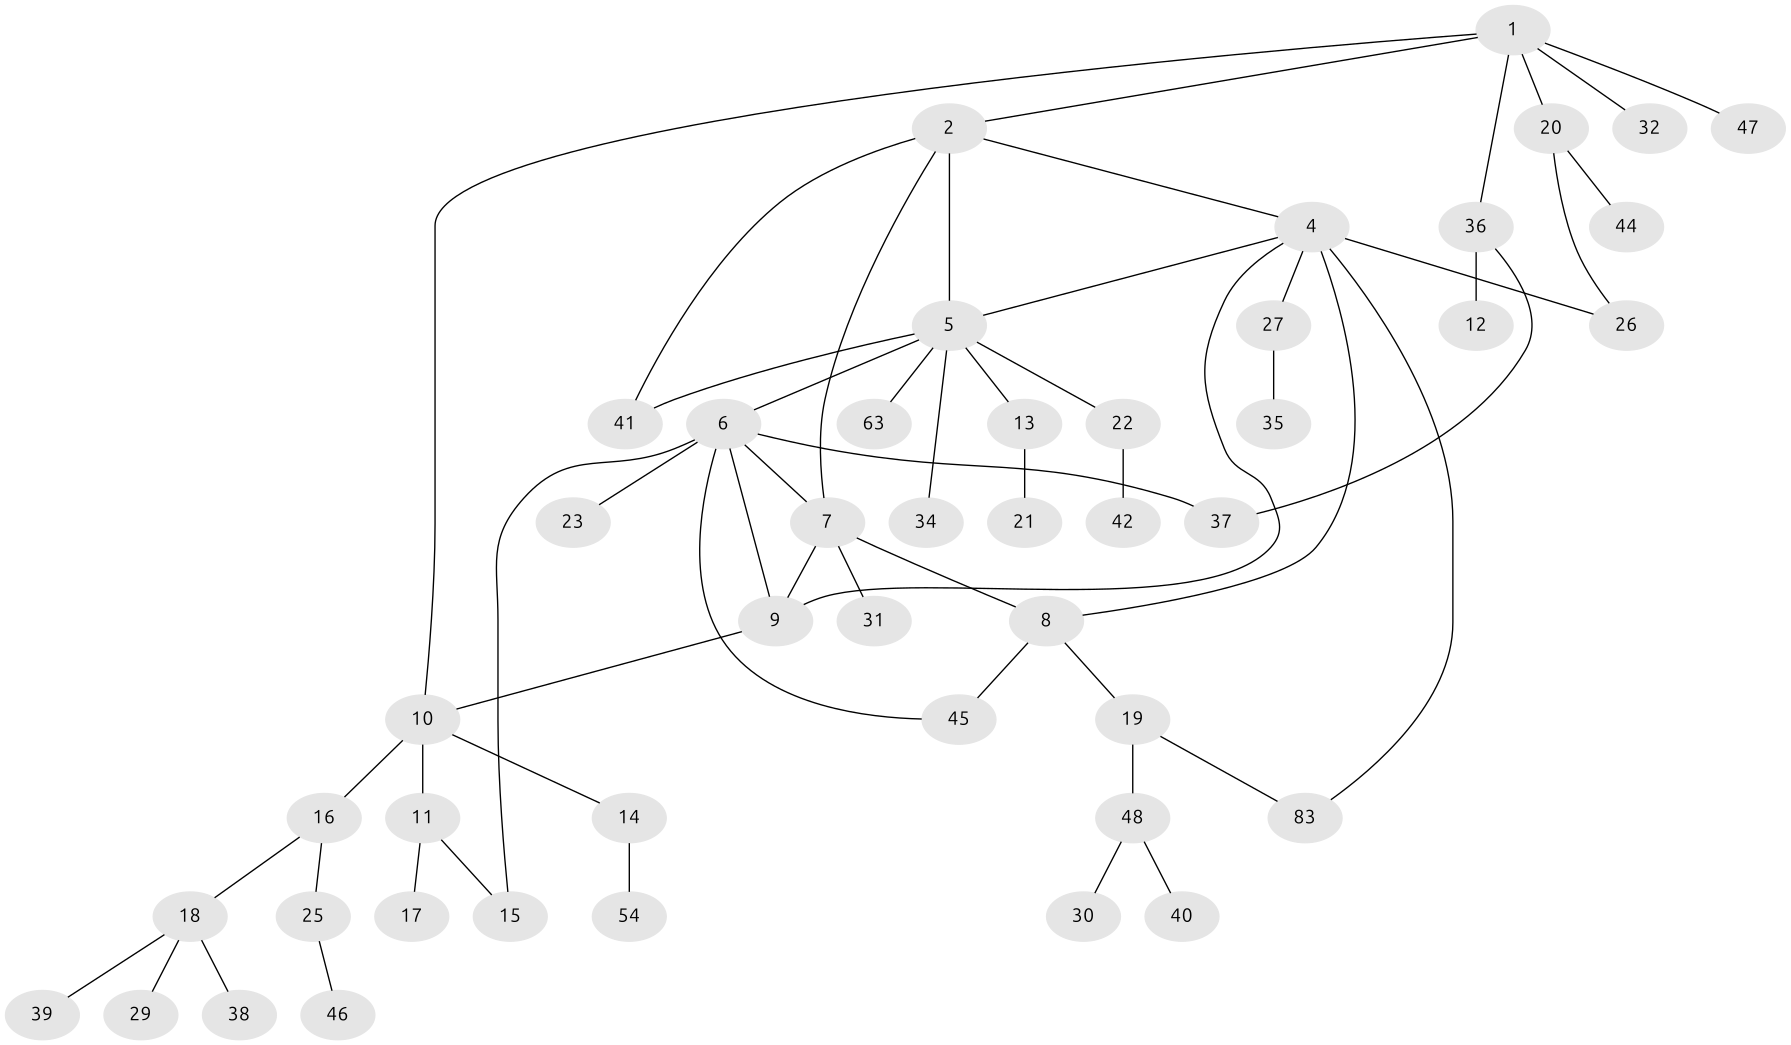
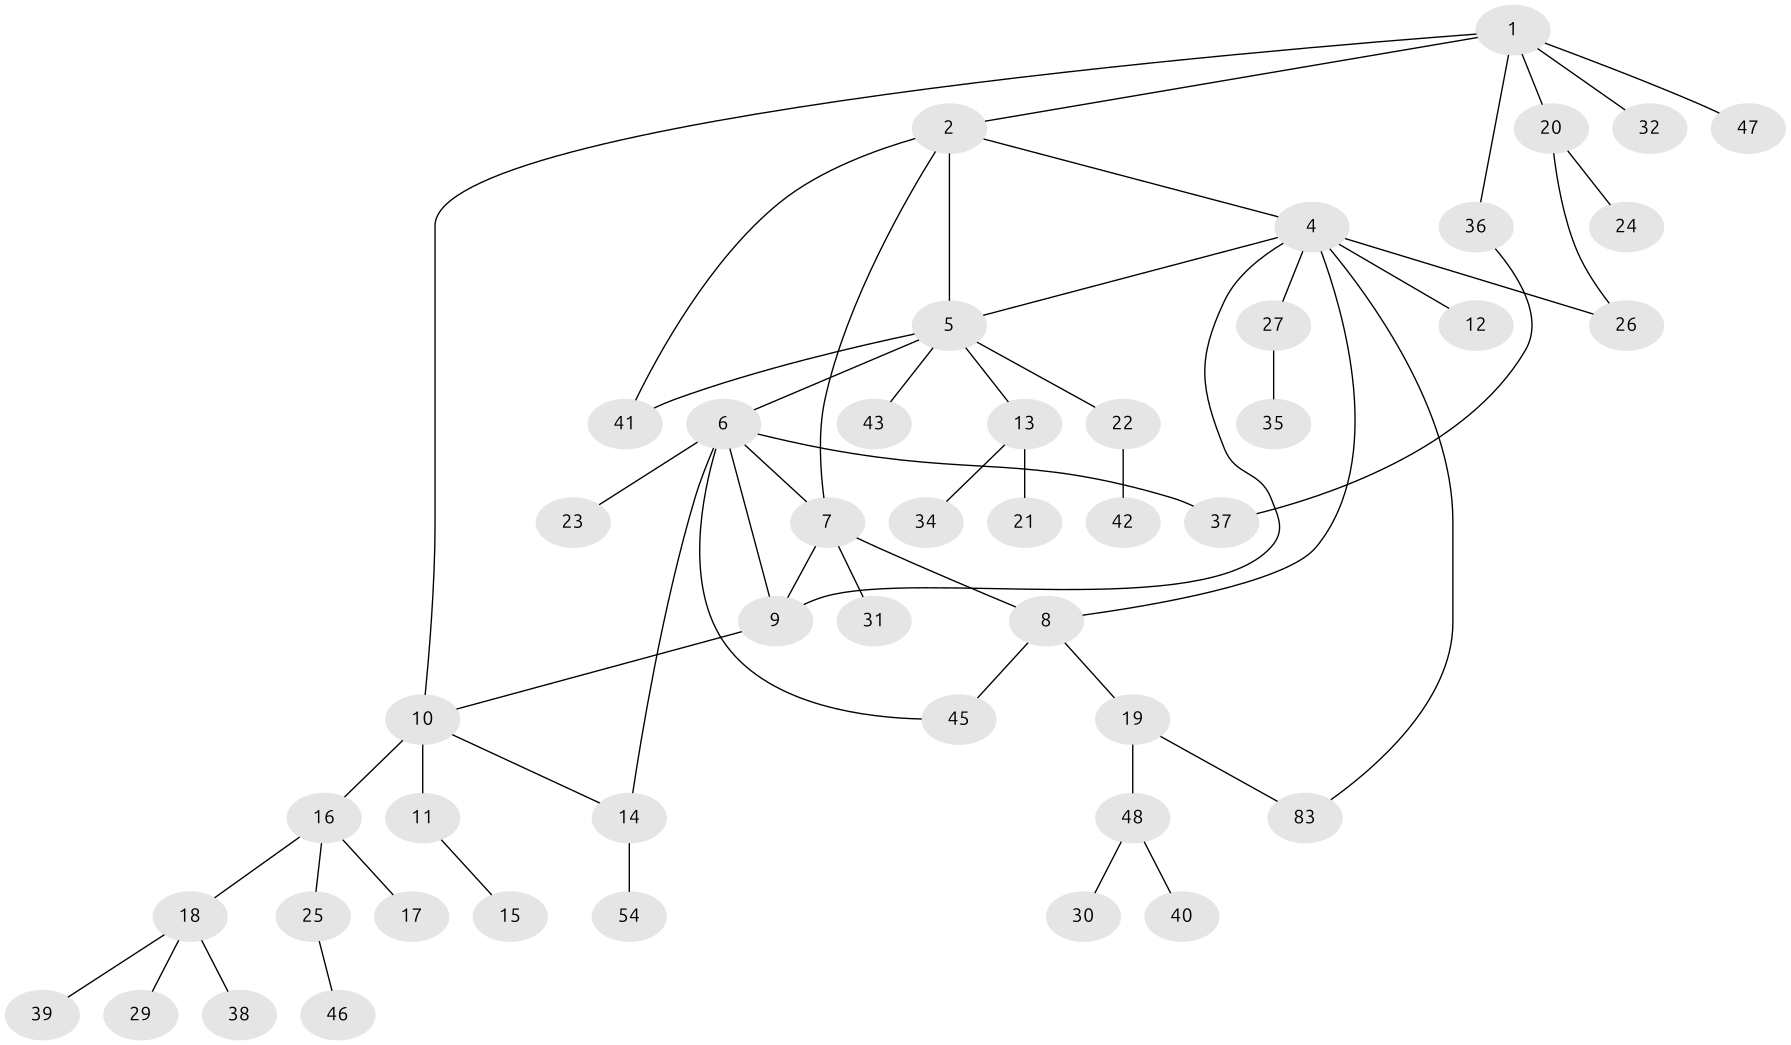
node "44": label "44" -> "24"
edge "36" -- "12": now "4" -- "12"
node "63": label "63" -> "43"
edge "5" -- "34": now "13" -- "34"
edge "6" -- "15": now "6" -- "14"
edge "11" -- "17": now "16" -- "17"
